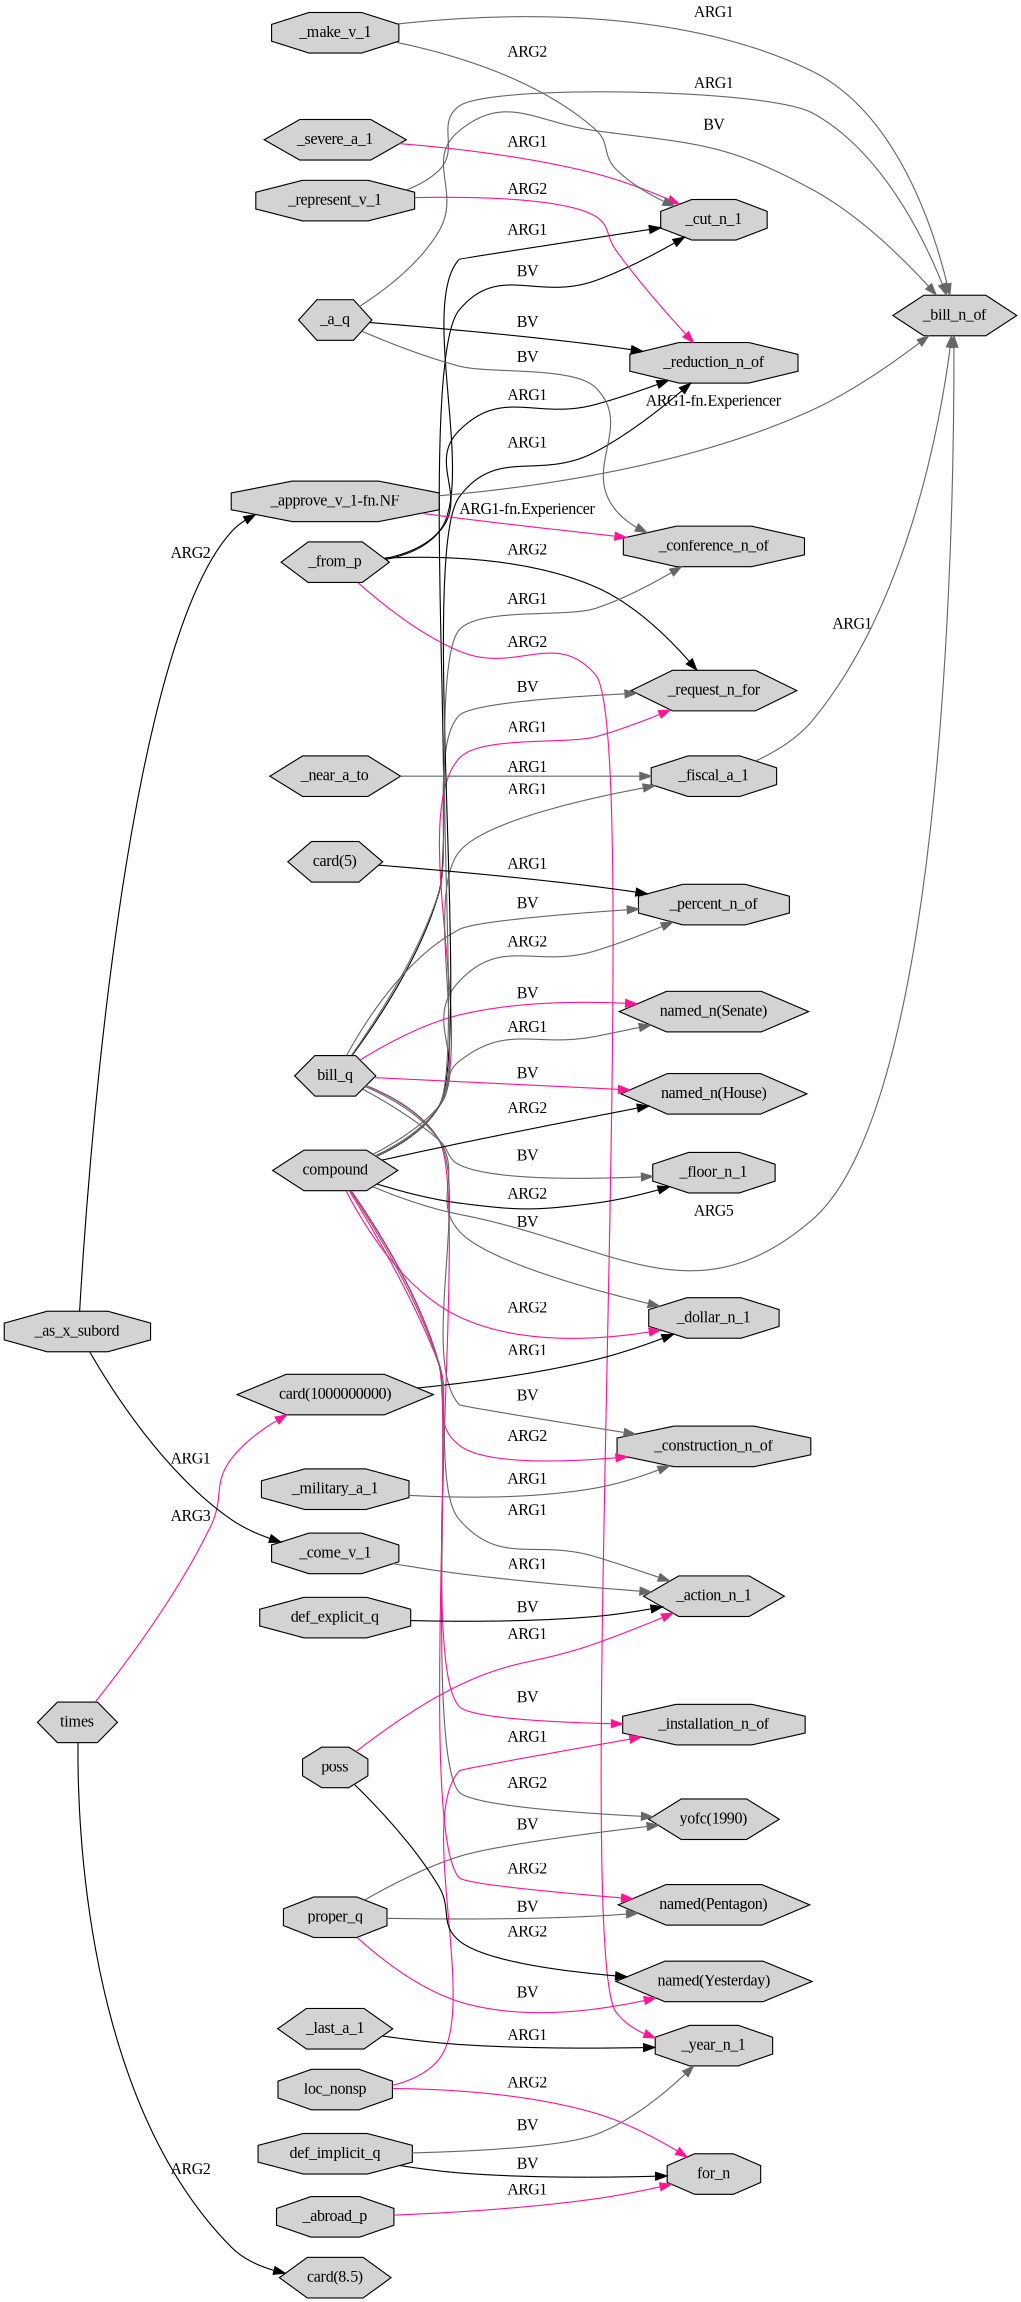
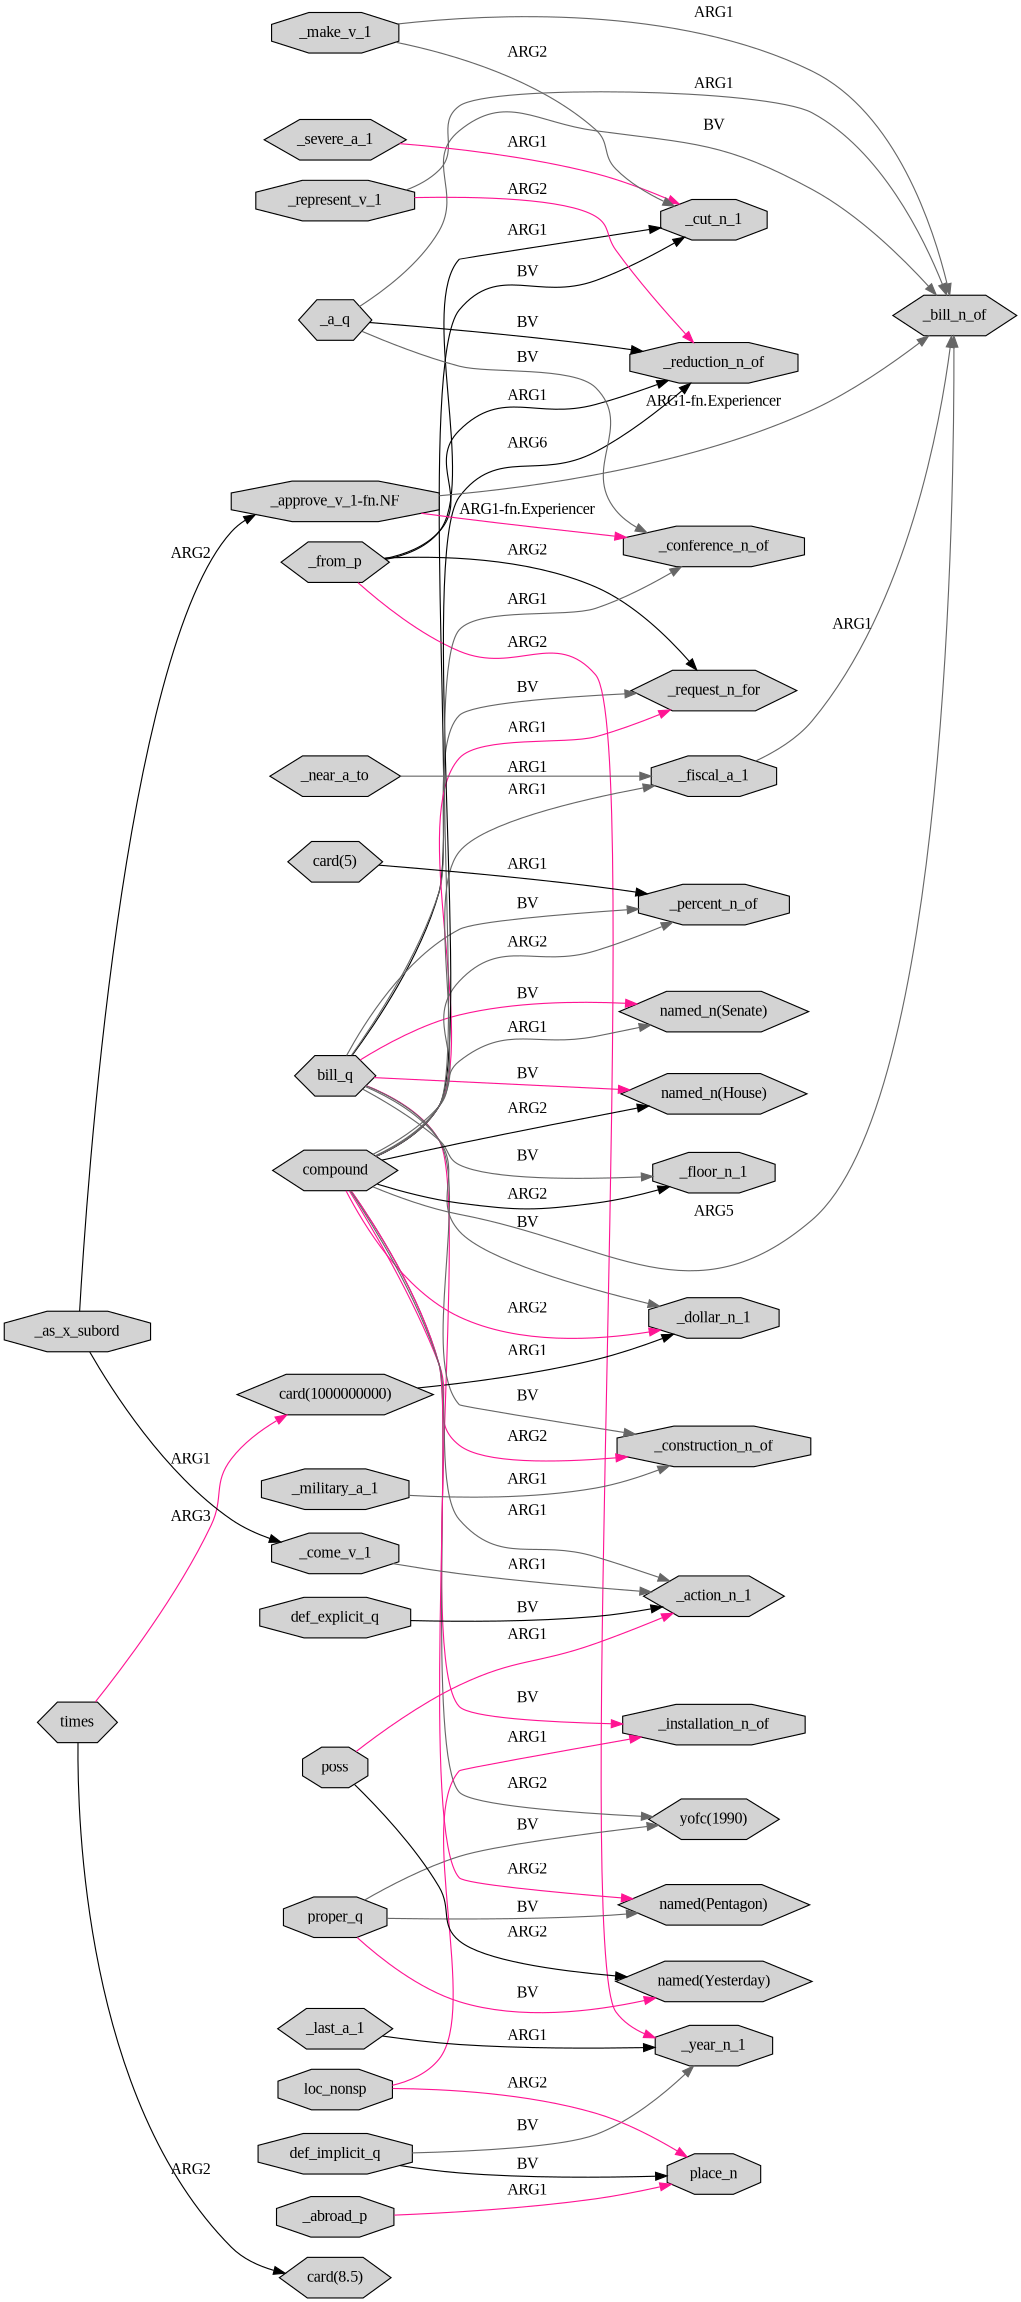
edge "compound" -> "_reduction_n_of": label "ARG1" -> "ARG6"
node "for_n": label "for_n" -> "place_n"
